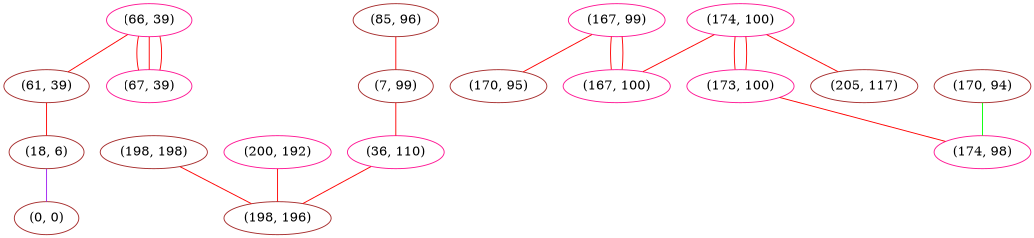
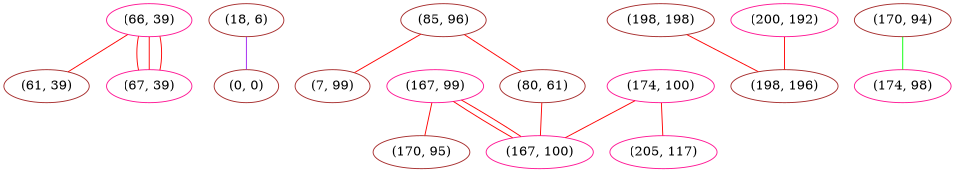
node "(80, 61)": added
node "(173, 100)": removed
node "(205, 117)": color brown -> deeppink
edge "(61, 39)" -- "(18, 6)": removed
node "(36, 110)": removed
